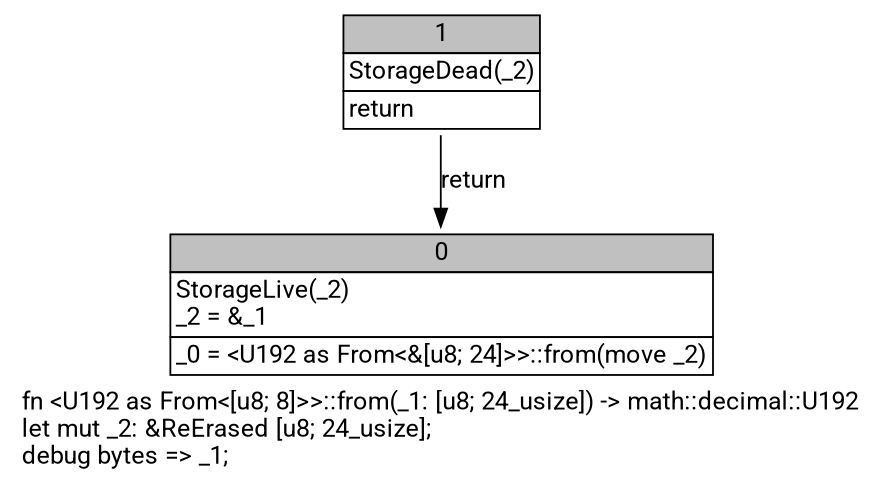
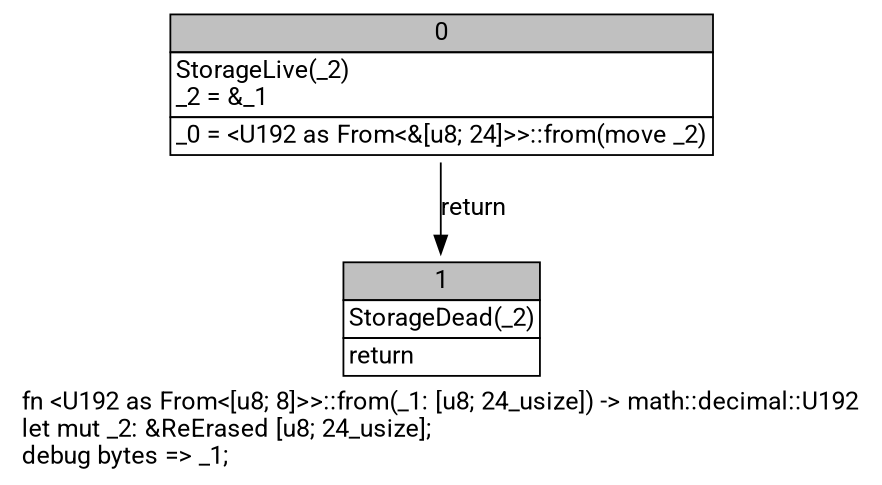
edge "1" -> "0": reversed
